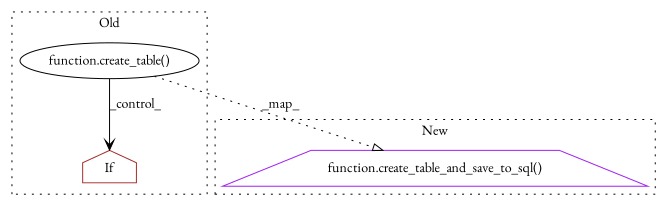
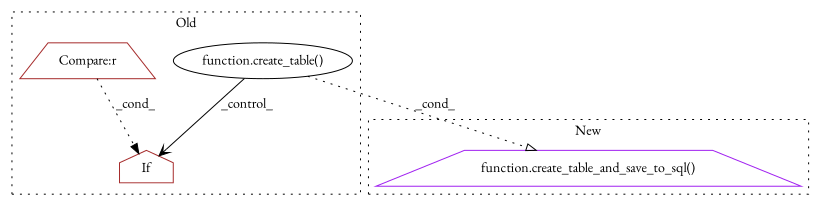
node "Compare:r": added
edge "function.create_table()" -> "function.create_table_and_save_to_sql()": label "_map_" -> "_cond_"
